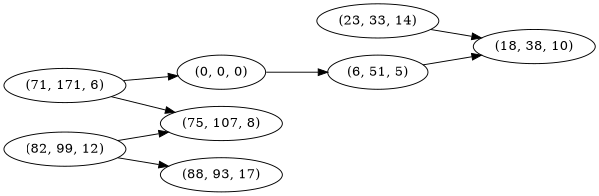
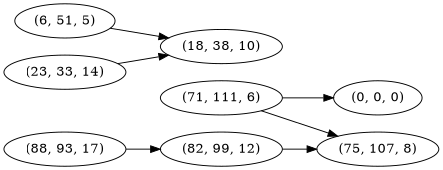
edge "(0, 0, 0)" -> "(6, 51, 5)": removed
node "(71, 171, 6)": label "(71, 171, 6)" -> "(71, 111, 6)"
edge "(82, 99, 12)" -> "(88, 93, 17)": reversed
